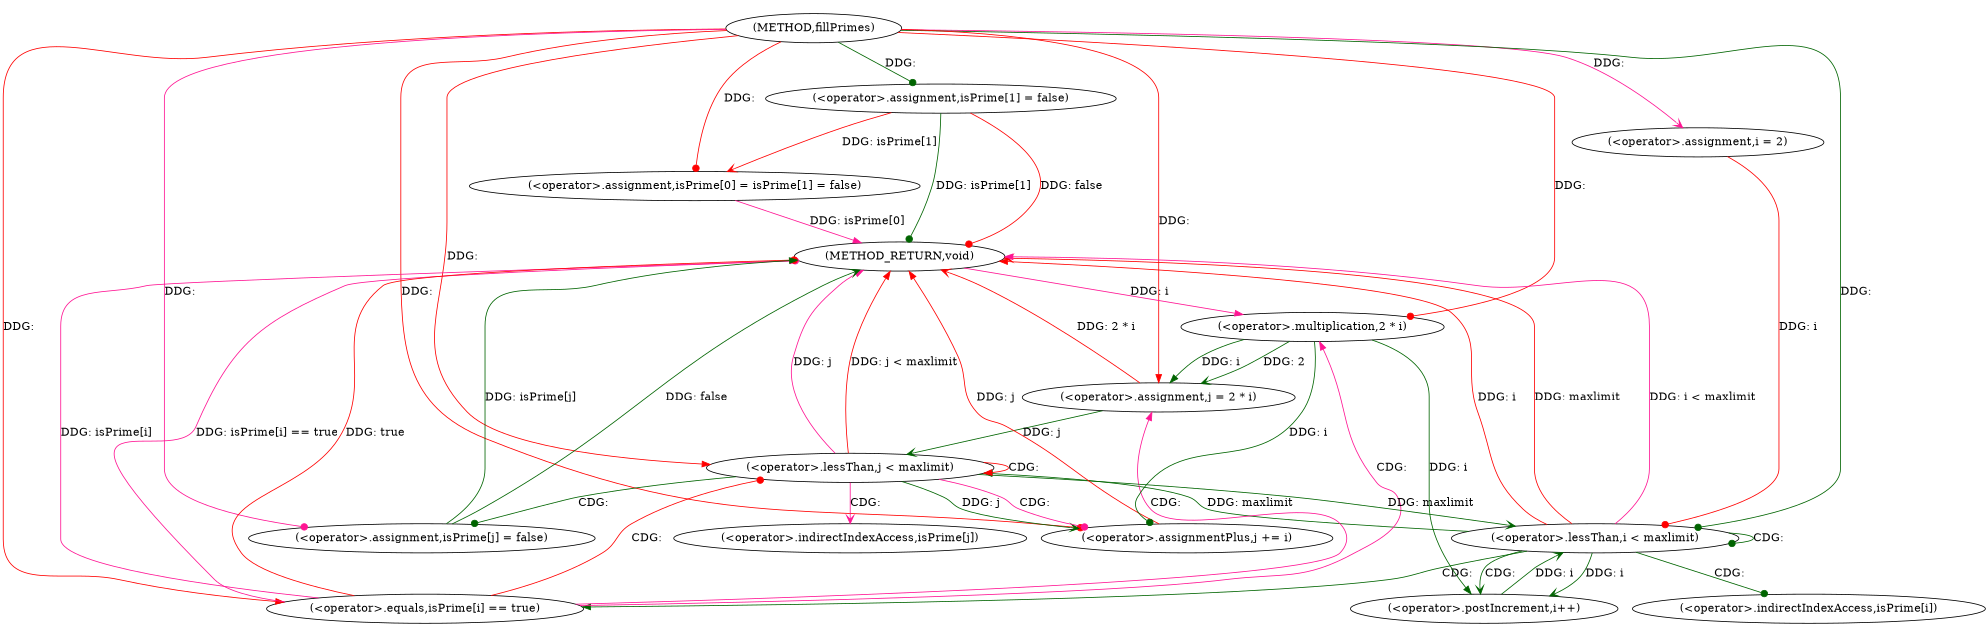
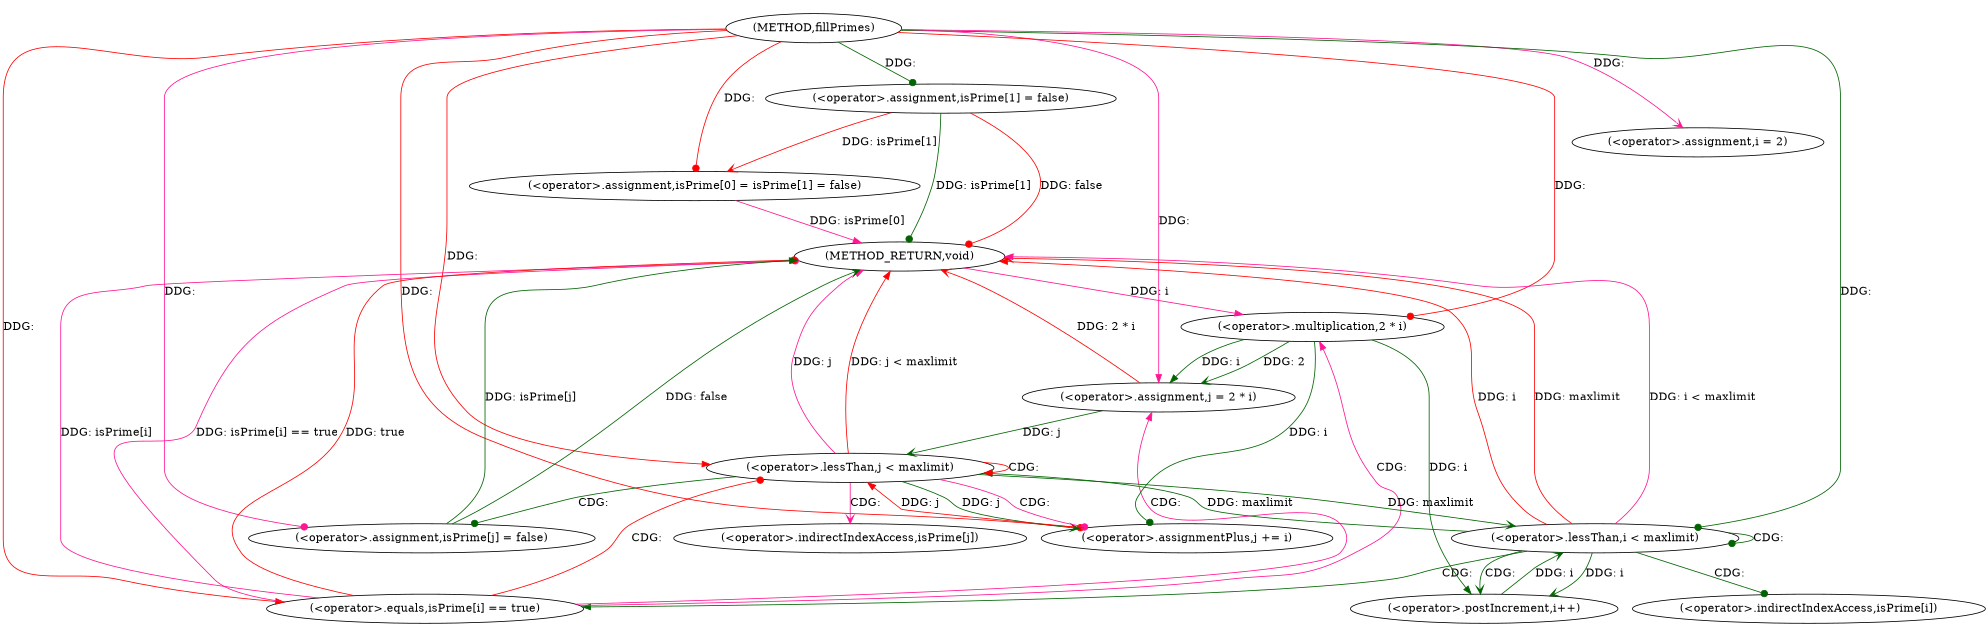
edge "(METHOD,fillPrimes)" -> "(<operator>.assignment,j = 2 * i)": color red -> deeppink
edge "(<operator>.assignment,i = 2)" -> "(<operator>.lessThan,i < maxlimit)": removed, label "DDG: i"
edge "(<operator>.assignmentPlus,j += i)" -> "(METHOD_RETURN,void)": now "(<operator>.assignmentPlus,j += i)" -> "(<operator>.lessThan,j < maxlimit)"
